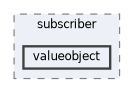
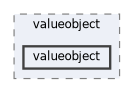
cluster "subscriber": label "subscriber" -> "valueobject"
